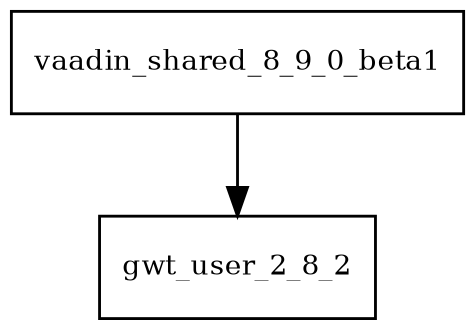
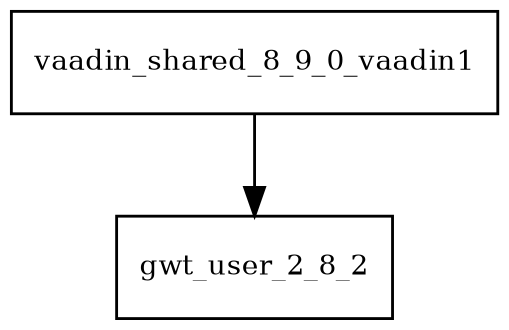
node "vaadin_shared_8_9_0_beta1": label "vaadin_shared_8_9_0_beta1" -> "vaadin_shared_8_9_0_vaadin1"
